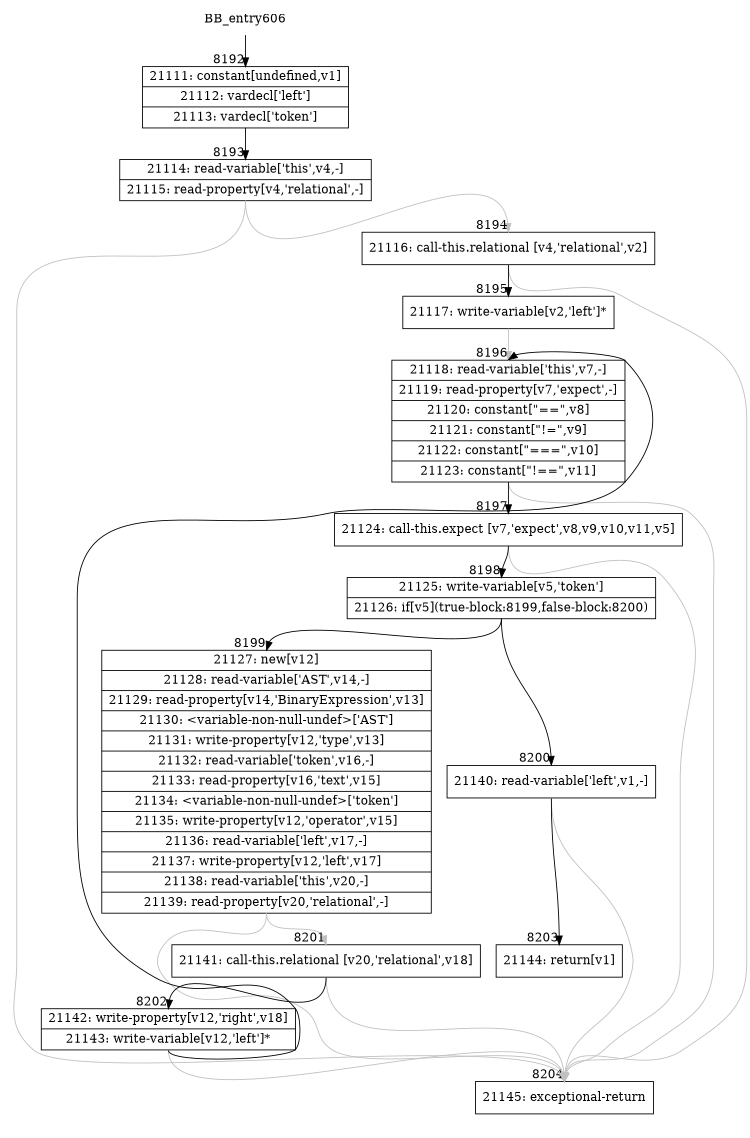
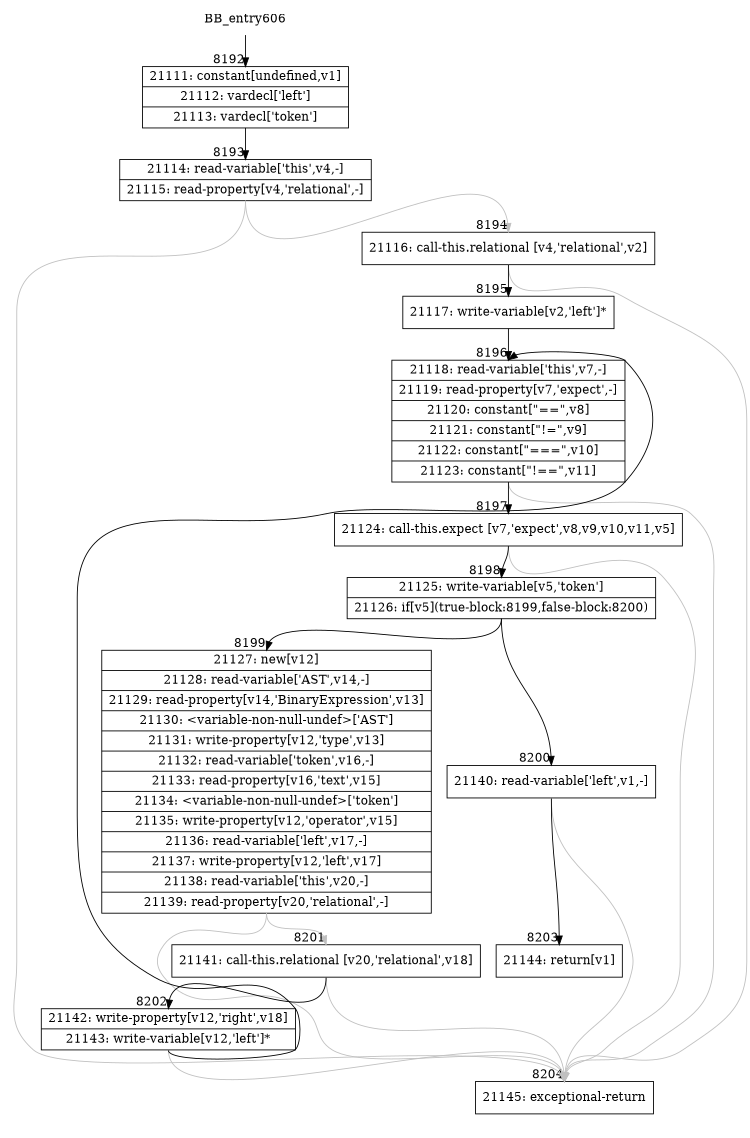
edge "21117: write-variable[v2,'left']*" -> "21118: read-variable['this',v7,-]": color gray -> black
